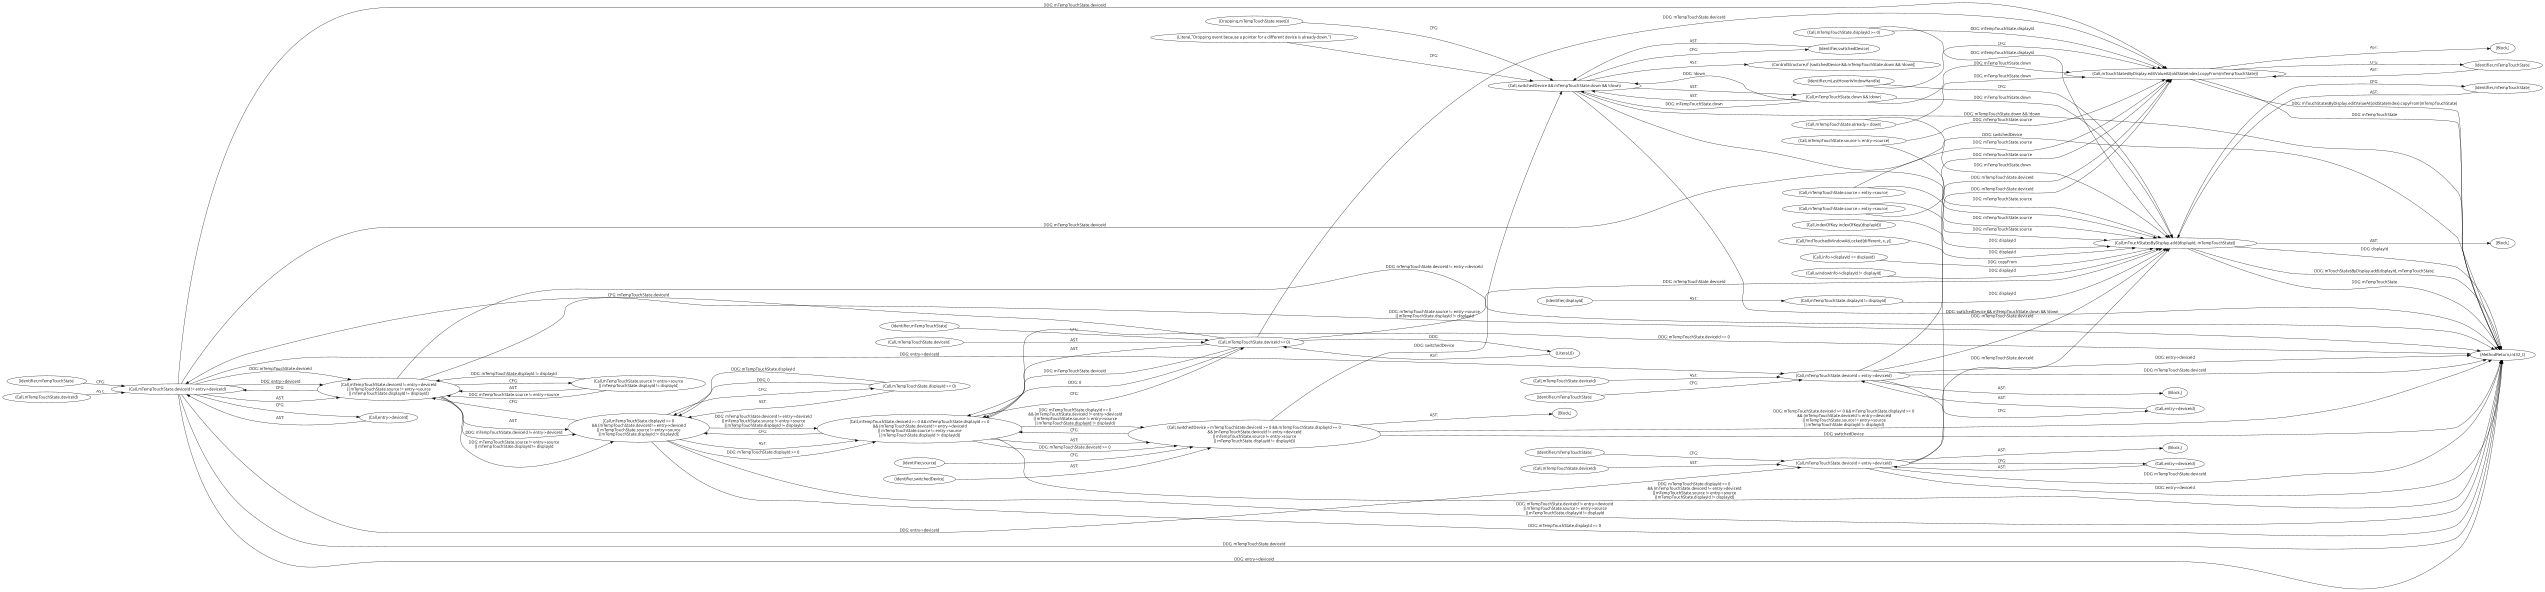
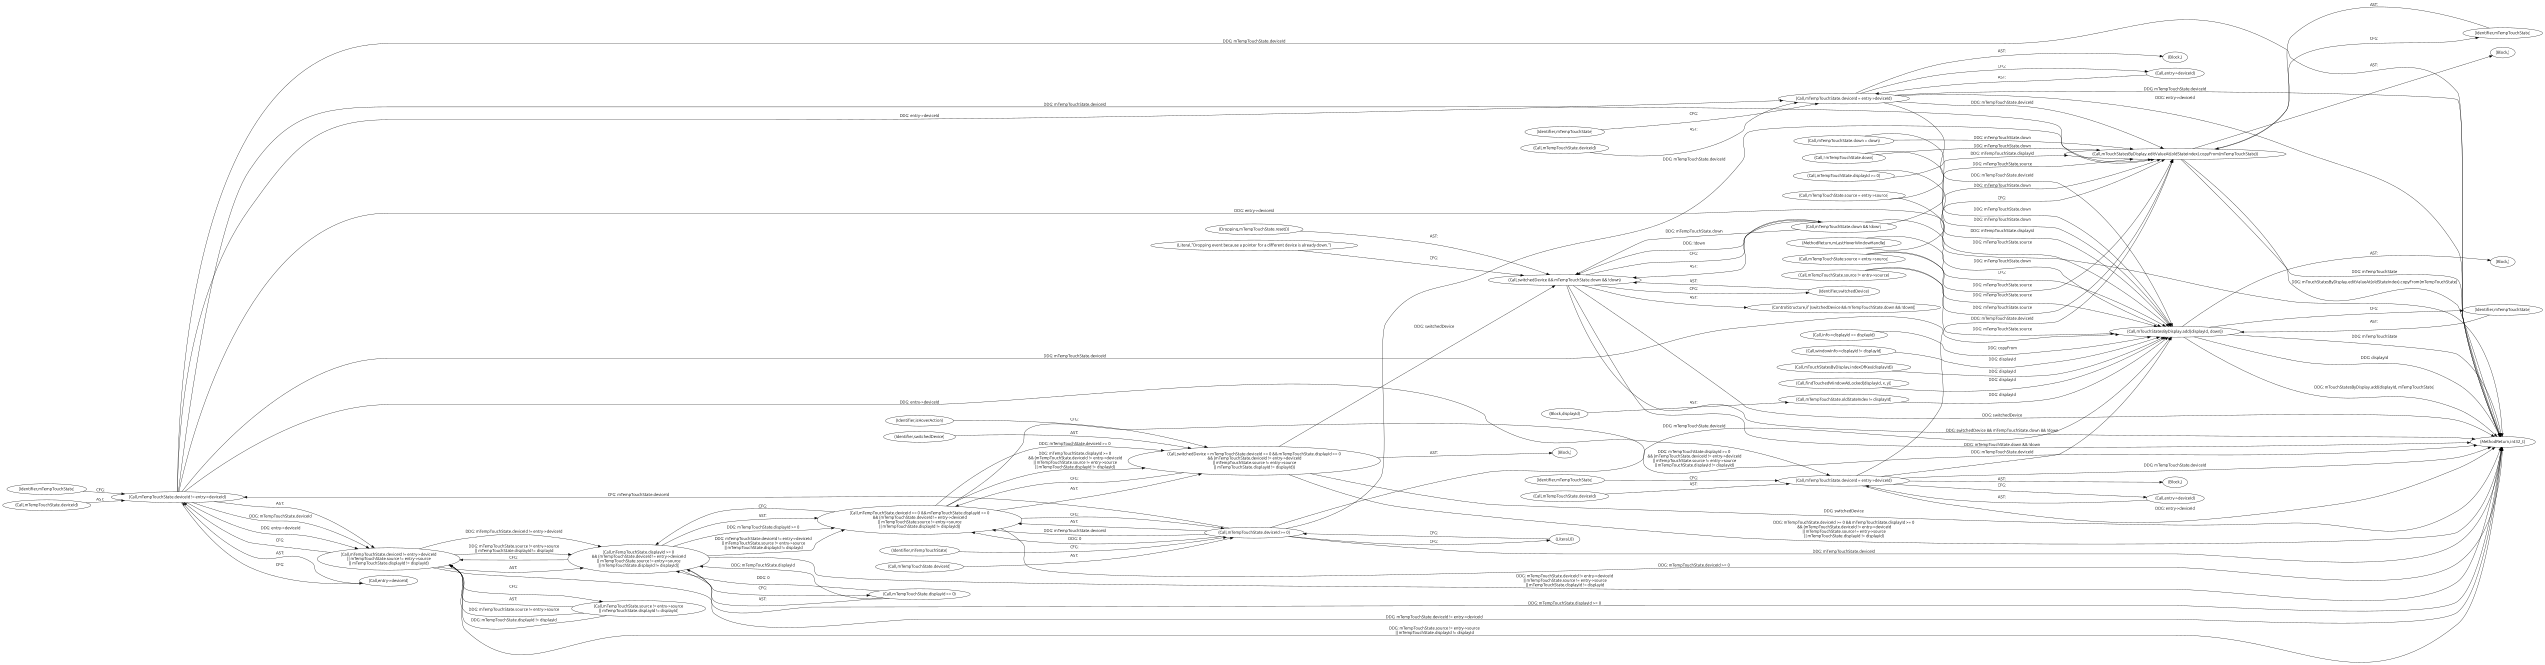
edge "(Dropping,mTempTouchState.reset())" -> "(Call,switchedDevice && mTempTouchState.down && !down)": label "CFG: " -> "AST: "
node "(Identifier,mLastHoverWindowHandle)": label "(Identifier,mLastHoverWindowHandle)" -> "(MethodReturn,mLastHoverWindowHandle)"
edge "(Call,switchedDevice && mTempTouchState.down && !down)" -> "(Call,mTempTouchState.down && !down)": label "AST: " -> "CFG: "
node "(Call,mTempTouchState.already = down)": label "(Call,mTempTouchState.already = down)" -> "(Call,mTempTouchState.down = down)"
node "(Call,! mTempTouchState.down)": added
node "(Call,indexOfKey.indexOfKey(displayId))": label "(Call,indexOfKey.indexOfKey(displayId))" -> "(Call,mTouchStatesByDisplay.indexOfKey(displayId))"
node "(Call,findTouchedWindowAtLocked(different, x, y))": label "(Call,findTouchedWindowAtLocked(different, x, y))" -> "(Call,findTouchedWindowAtLocked(displayId, x, y))"
node "(Call,mTouchStatesByDisplay.add(displayId, mTempTouchState))": label "(Call,mTouchStatesByDisplay.add(displayId, mTempTouchState))" -> "(Call,mTouchStatesByDisplay.add(displayId, down))"
node "(Identifier,displayId)": label "(Identifier,displayId)" -> "(Block,displayId)"
node "(Call,mTempTouchState.displayId != displayId)": label "(Call,mTempTouchState.displayId != displayId)" -> "(Call,mTempTouchState.oldStateIndex != displayId)"
edge "(Call,mTempTouchState.deviceId >= 0)" -> "(Literal,0)": label "DDG: " -> "CFG: "
edge "(Literal,0)" -> "(Call,mTempTouchState.deviceId >= 0)": label "AST: " -> "CFG: "
node "(Identifier,source)": label "(Identifier,source)" -> "(Identifier,isHoverAction)"
edge "(Call,mTempTouchState.deviceId >= 0)" -> "(MethodReturn,int32_t)": added, label "DDG: mTempTouchState.deviceId"
